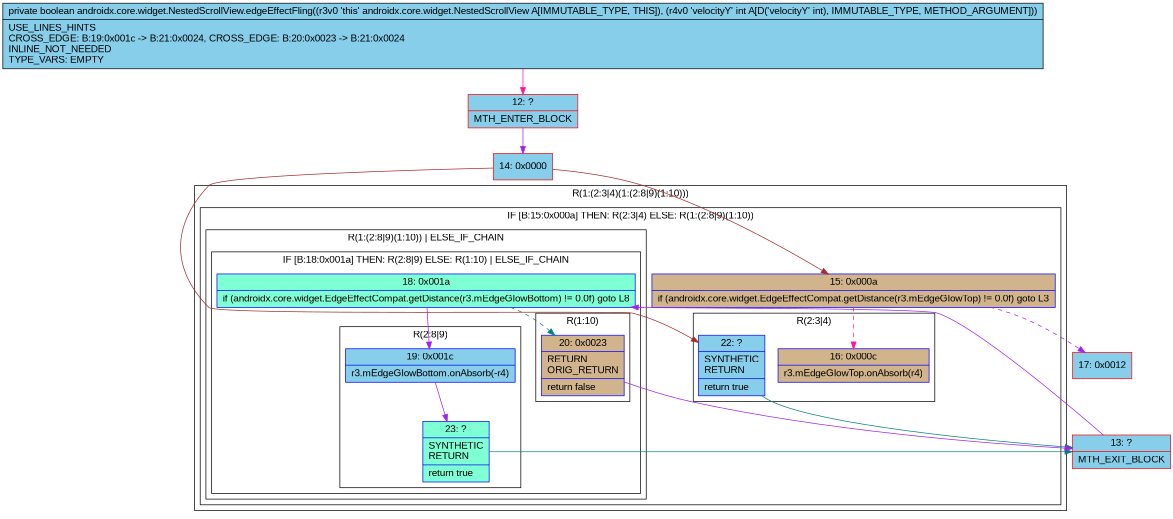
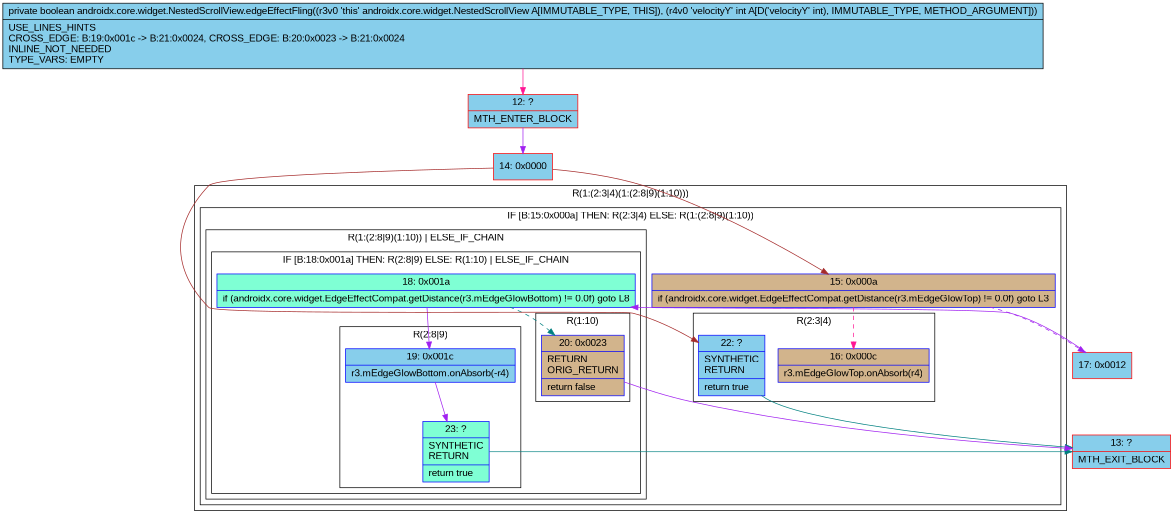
edge "13: ?" -> "18: 0x001a": now "17: 0x0012" -> "18: 0x001a"
